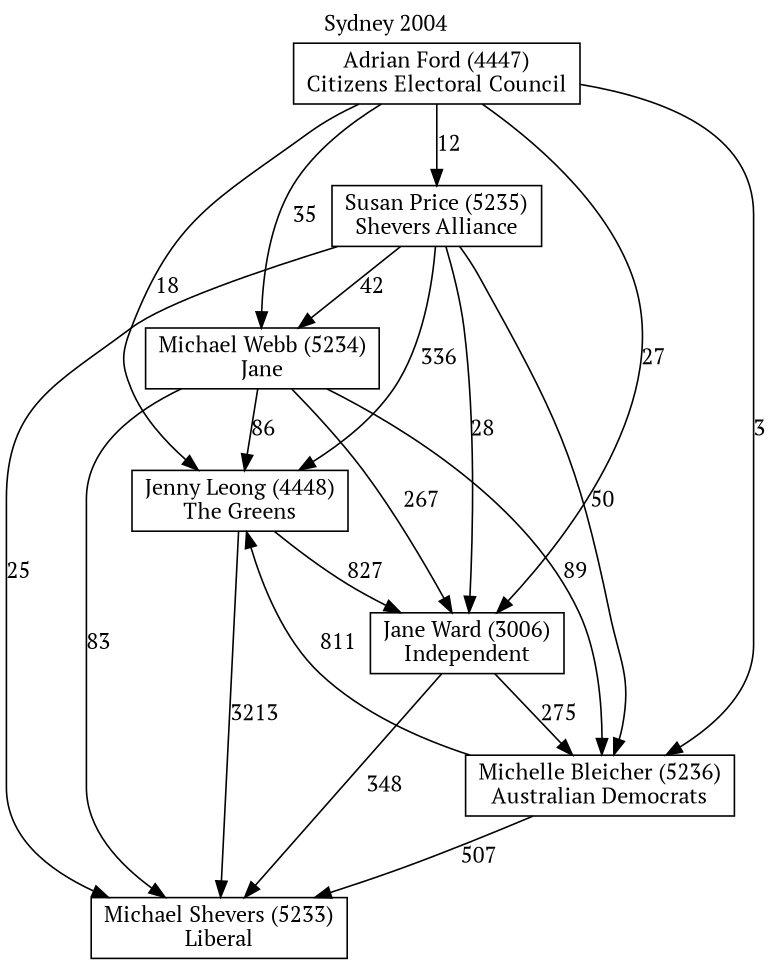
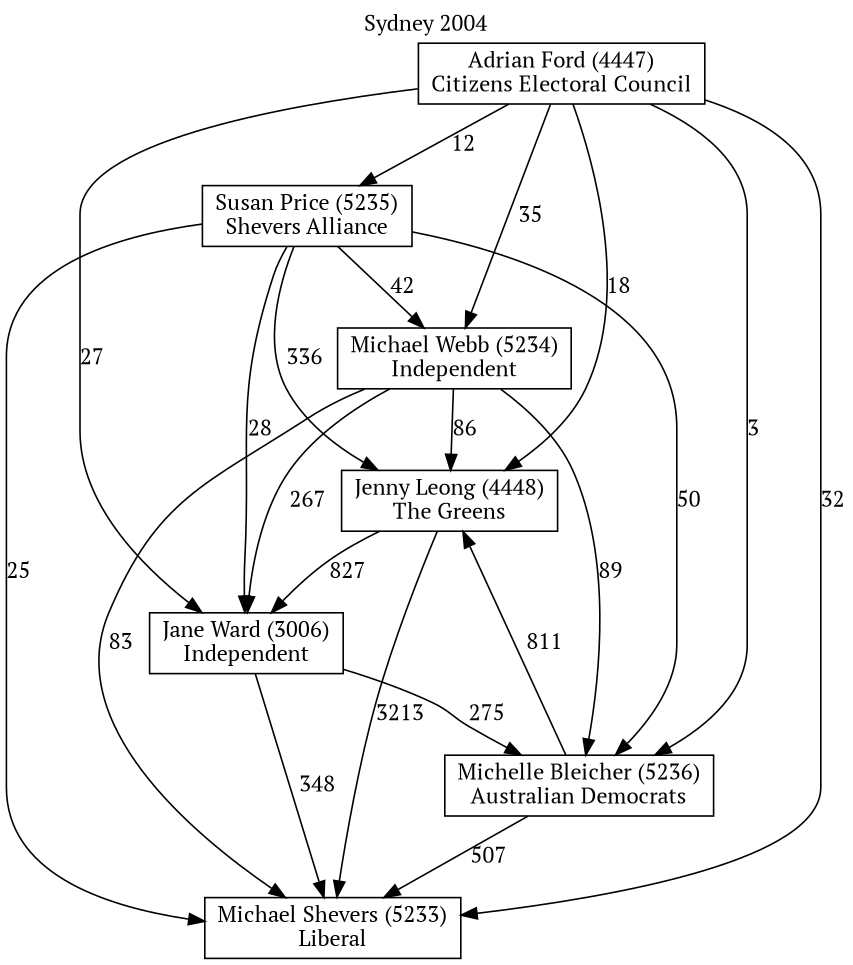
node "Michael Webb (5234) Jane": label "Michael Webb (5234) Jane" -> "Michael Webb (5234) Independent"
edge "Adrian Ford (4447) Citizens Electoral Council" -> "Michael Shevers (5233) Liberal": added, label "32"
